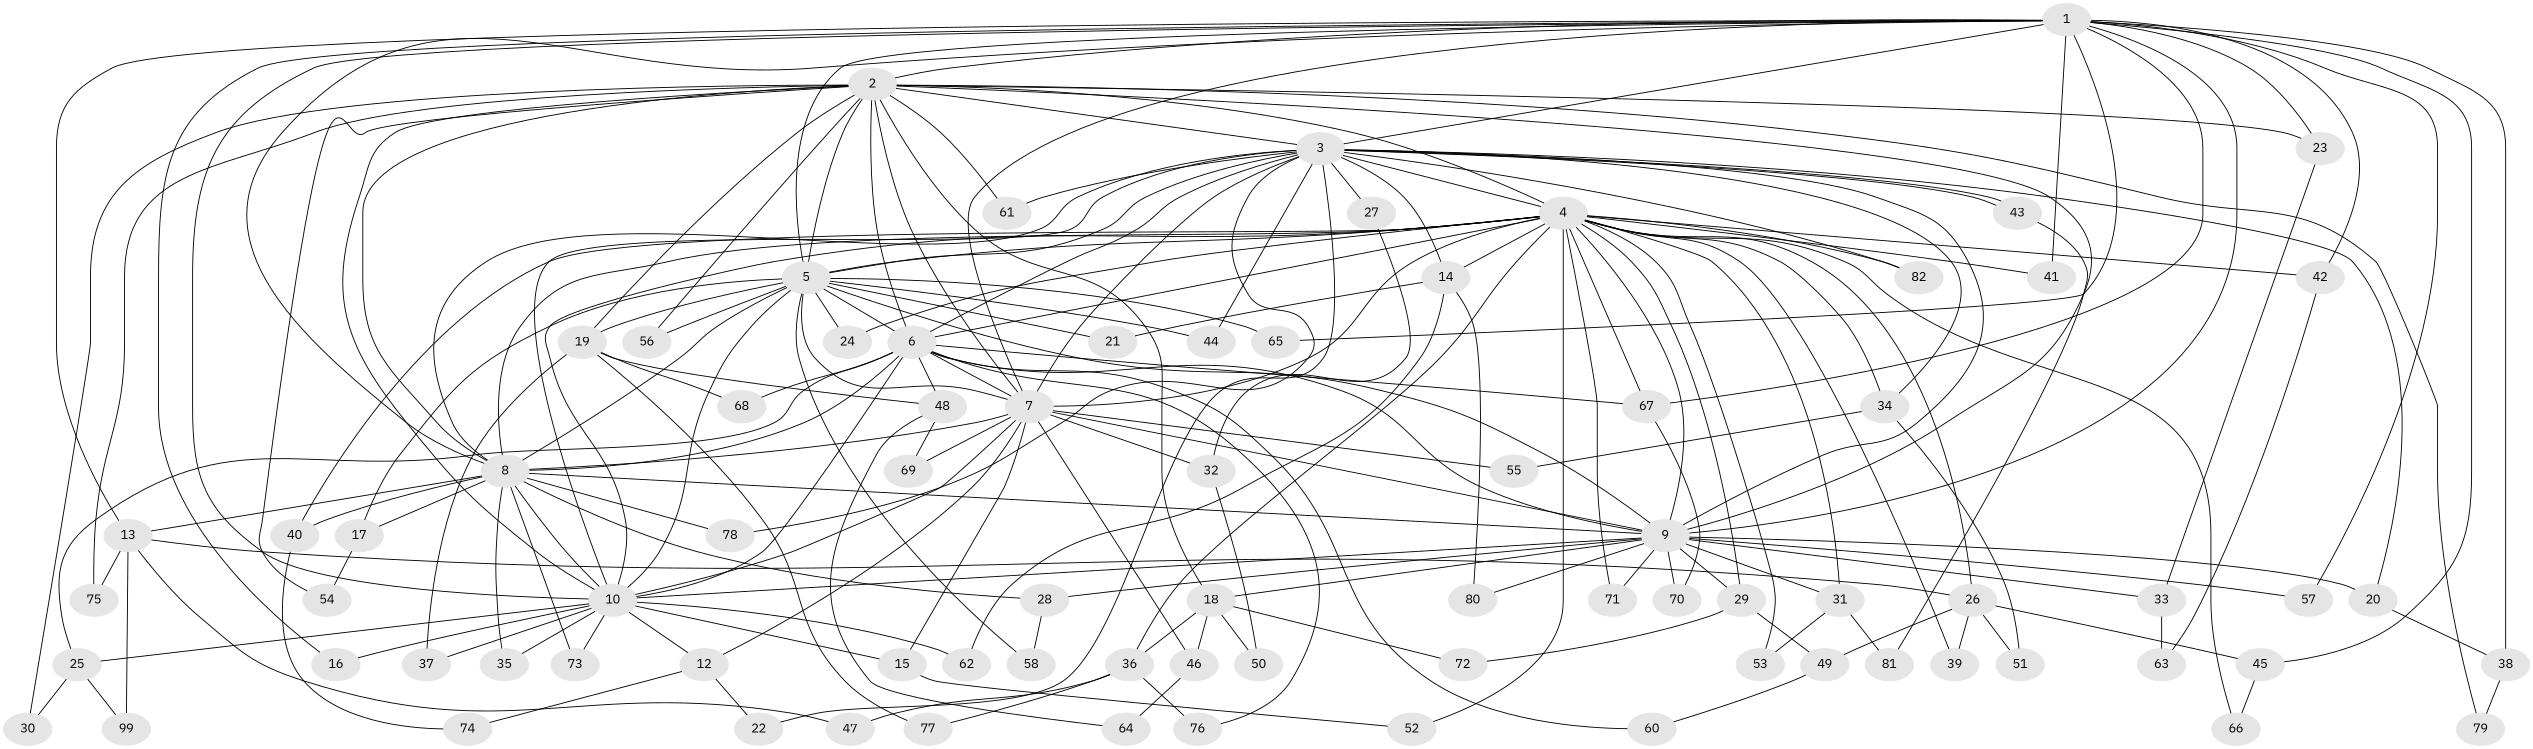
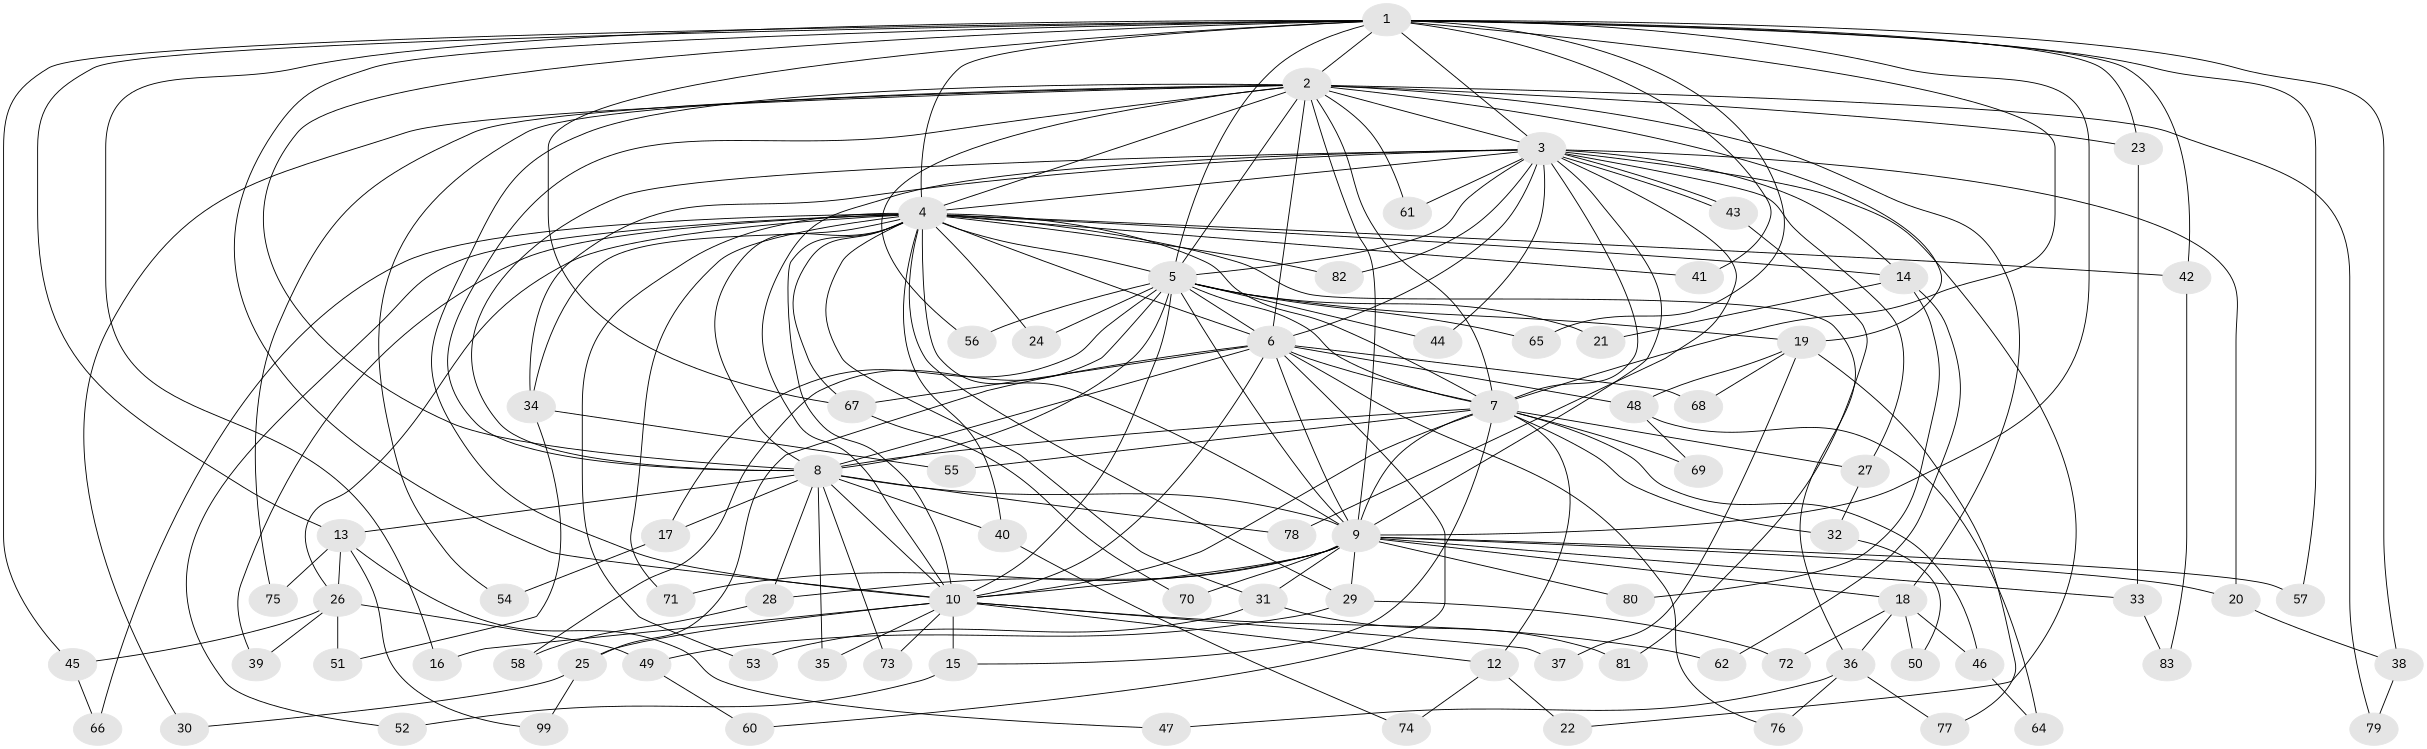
edge "1" -- "4": added
edge "7" -- "27": added
node "63": label "63" -> "83"
